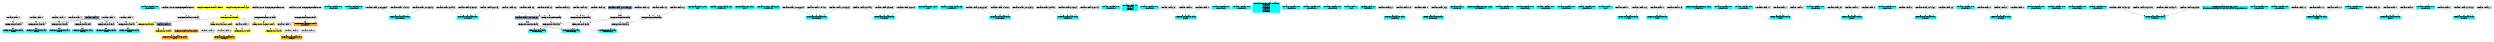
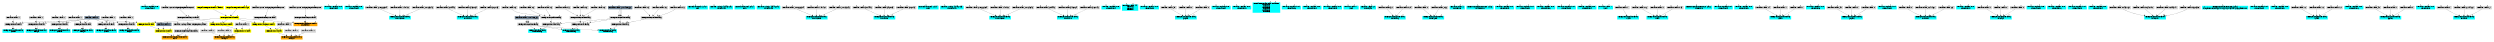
node "VFXValue`1 Float (20) _DeltaTime": label "VFXValue`1 Float (20) _DeltaTime" -> "VFXValue`1 Float (20) _NoiseScale"
edge "VFXValue`1 Float (0.16)" -> "VFXExpressionCombine Float2 uvScale": now "VFXValue`1 Float (0.16)" -> "VFXExpressionCombine Float2 uvBias"
node "VFXValue`1 ColorGradient (UnityEngine.Gradient)": added
node "VFXExpressionBakeGradient Float2": fillcolor orange -> lightgray
